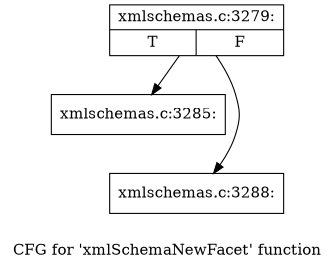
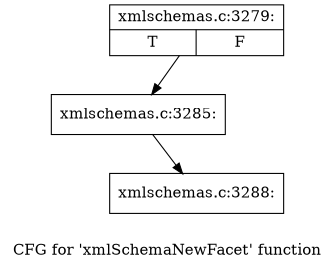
edge "xmlschemas.c:3279:" -> "xmlschemas.c:3288:": now "xmlschemas.c:3285:" -> "xmlschemas.c:3288:"
